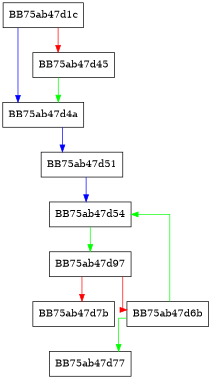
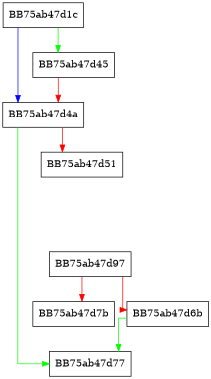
edge "BB75ab47d1c" -> "BB75ab47d45": color red -> green
edge "BB75ab47d45" -> "BB75ab47d4a": color green -> red
edge "BB75ab47d4a" -> "BB75ab47d51": color blue -> red
node "BB75ab47d54": removed
edge "BB75ab47d4a" -> "BB75ab47d77": added
